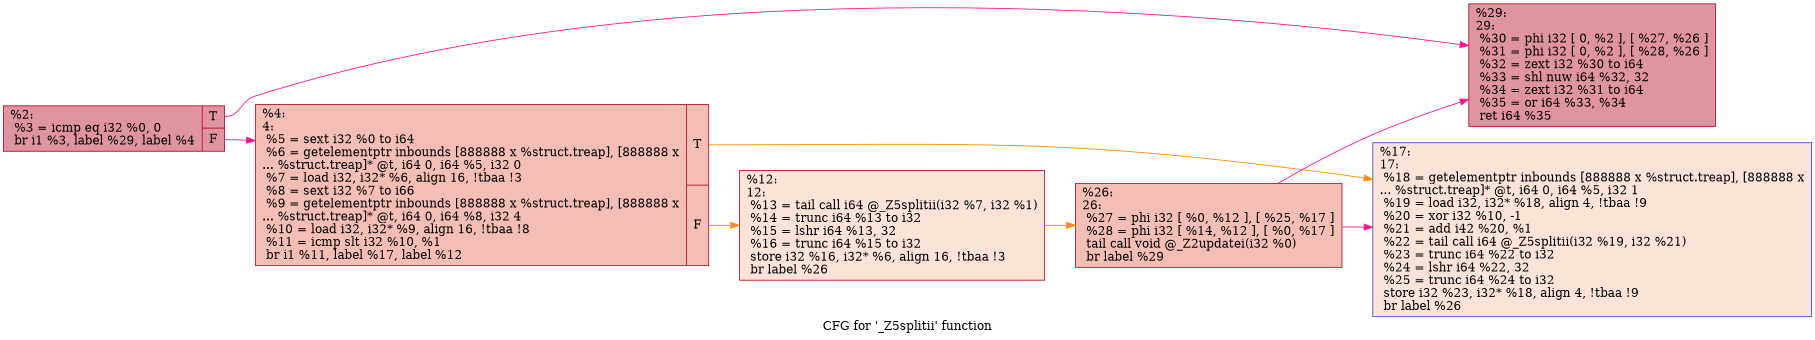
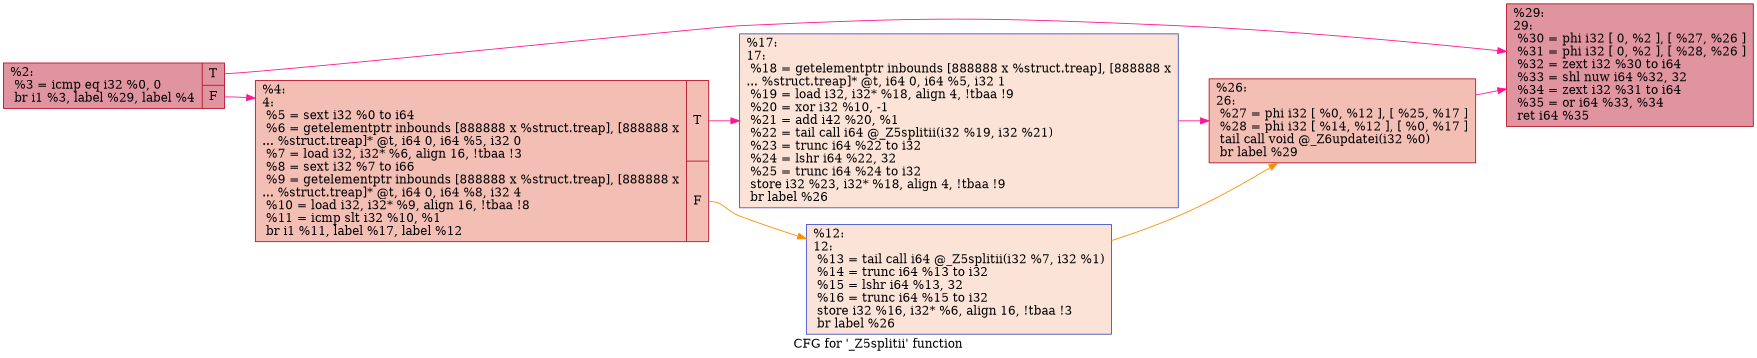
edge "%4:" -> "%17:": color darkorange -> deeppink
node "%12:": color #b70d28ff -> #3d50c3ff
edge "%26:" -> "%17:": reversed
node "%26:": text "tail call void @_Z2updatei(i32 %0)" -> "tail call void @_Z6updatei(i32 %0)"
